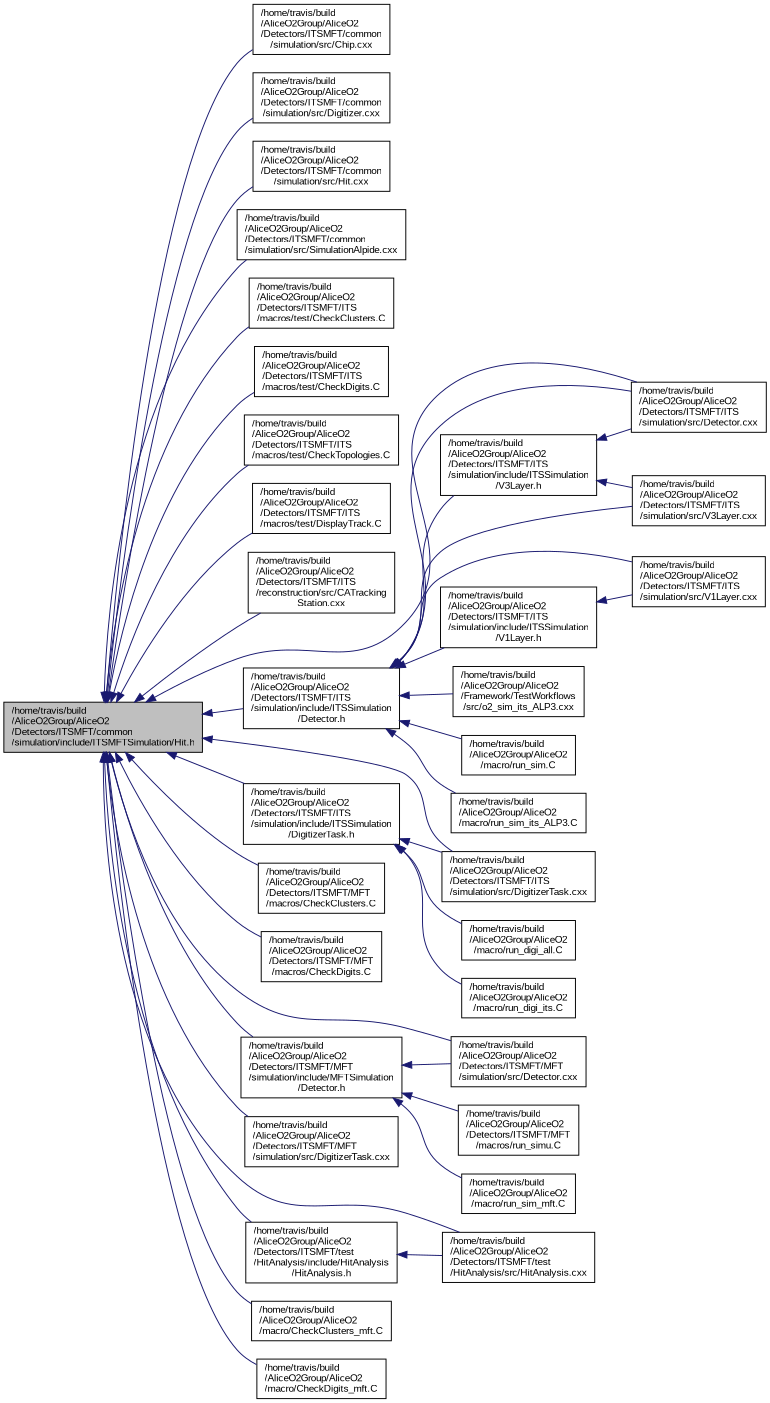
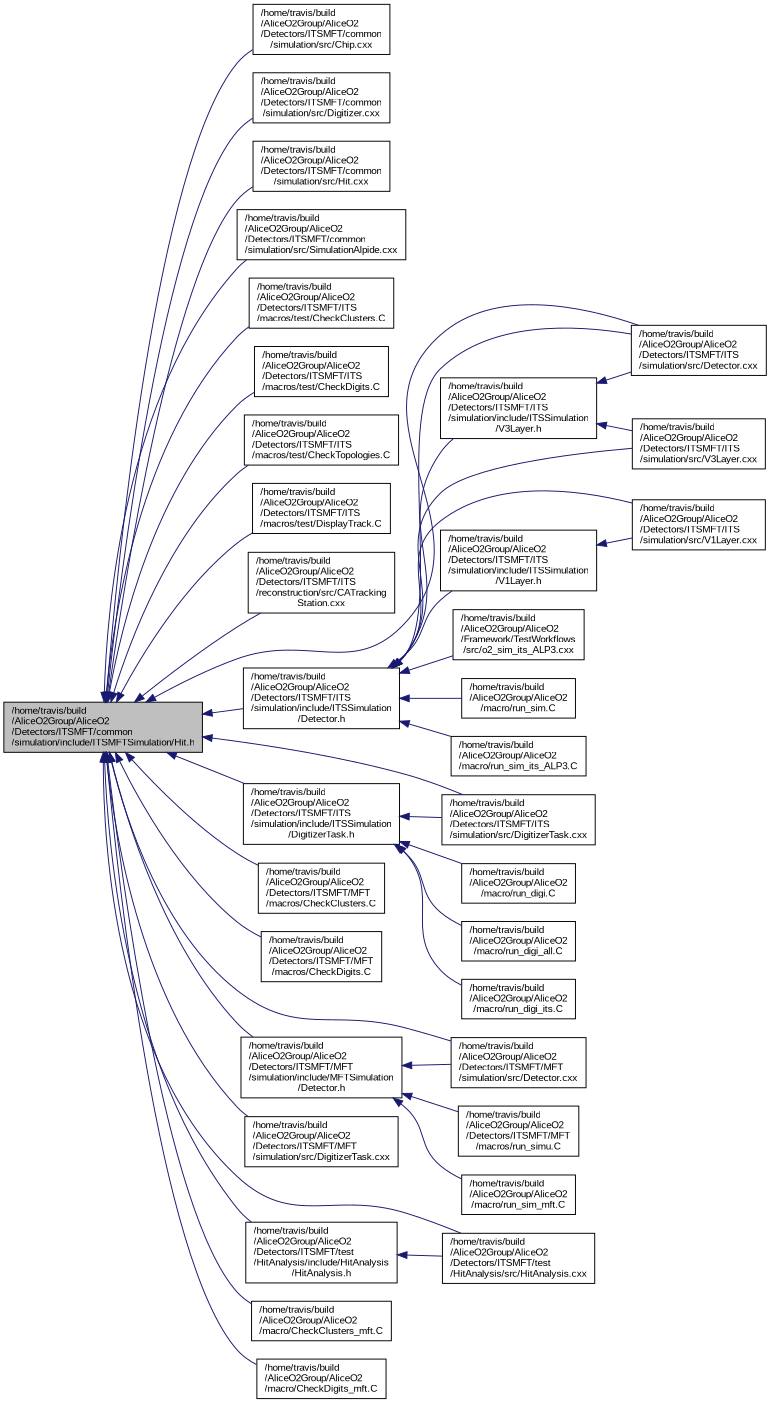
node "/home/travis/build /AliceO2Group/AliceO2 /macro/run_digi.C": added
